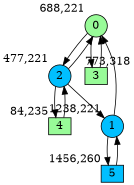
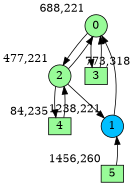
node "2 477,221": fillcolor deepskyblue -> palegreen
edge "1 1238,221" -> "5 1456,260": removed
node "5 1456,260": fillcolor deepskyblue -> palegreen
